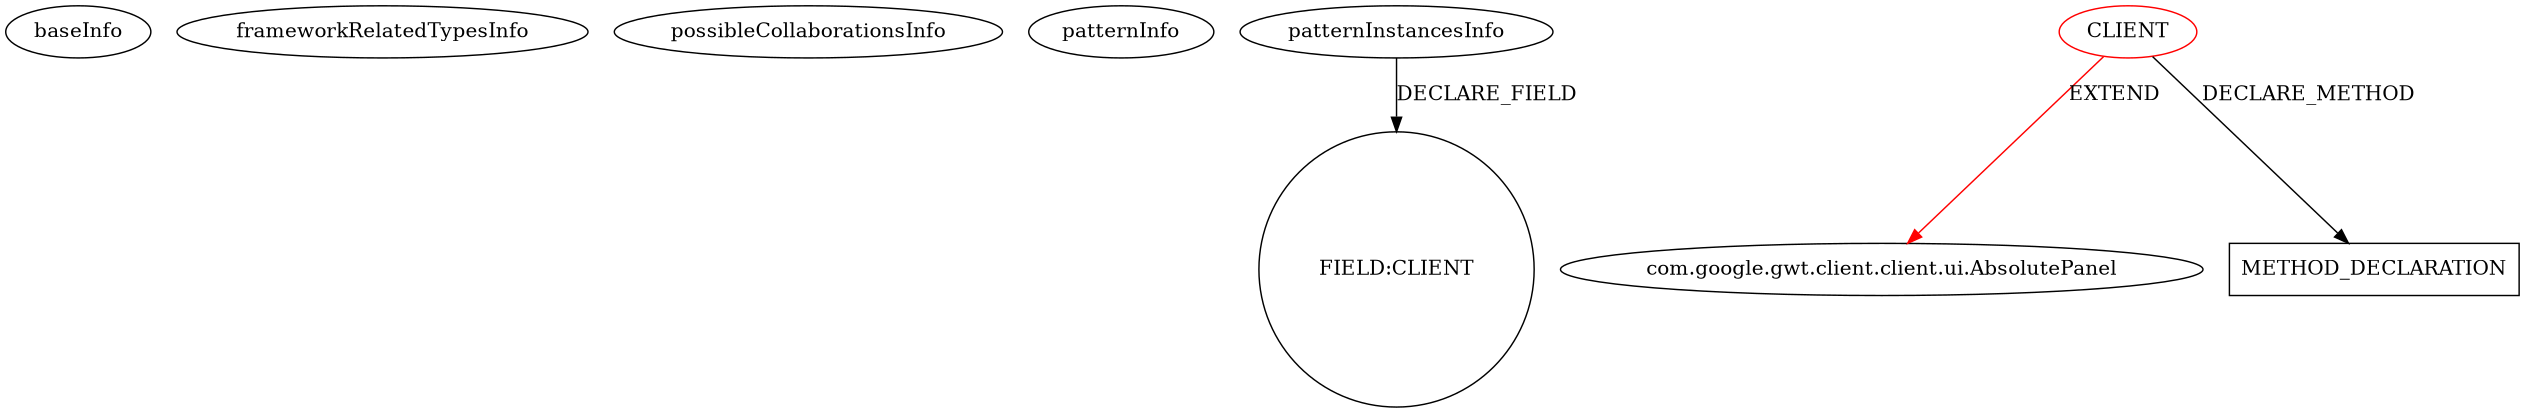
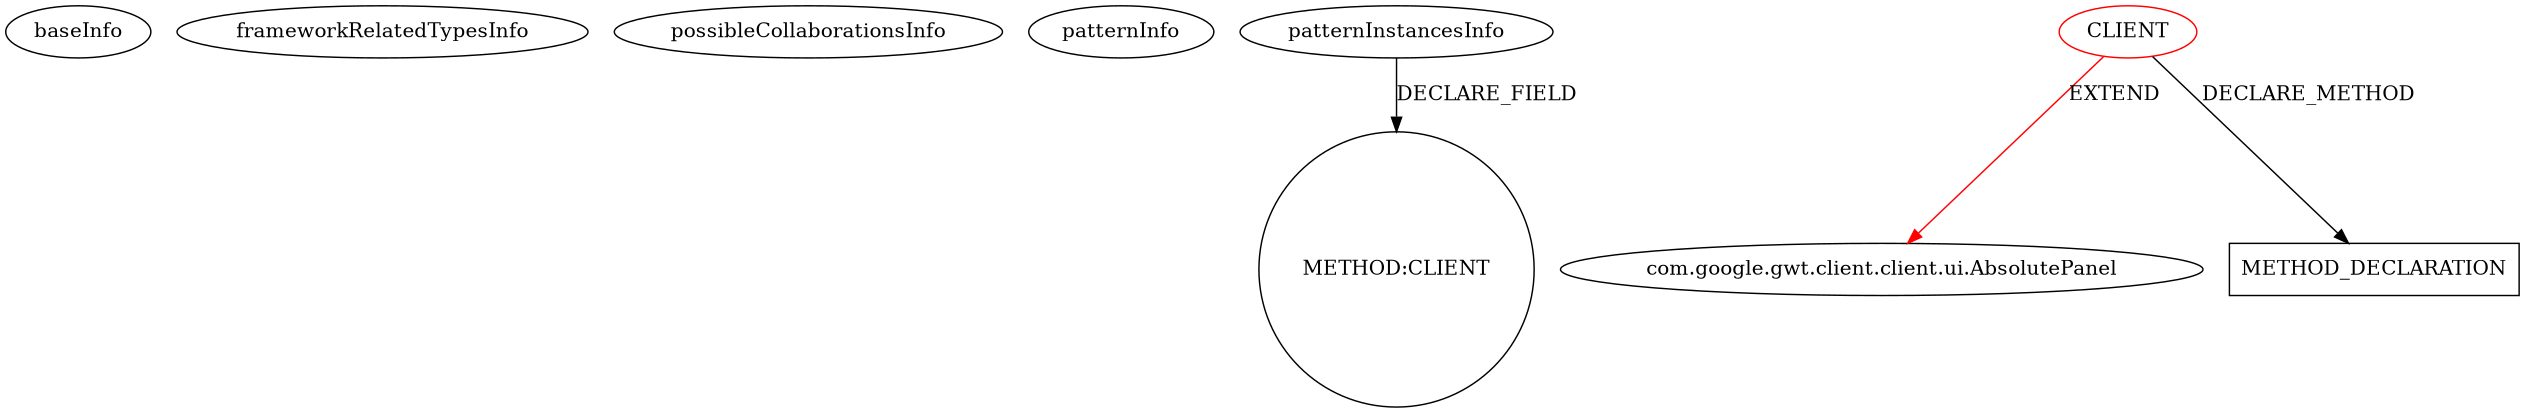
node "FIELD:CLIENT": label "FIELD:CLIENT" -> "METHOD:CLIENT"
